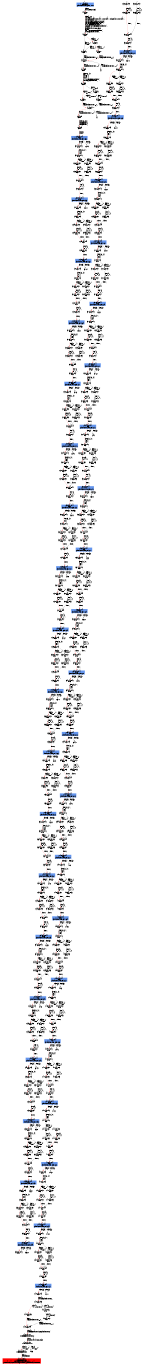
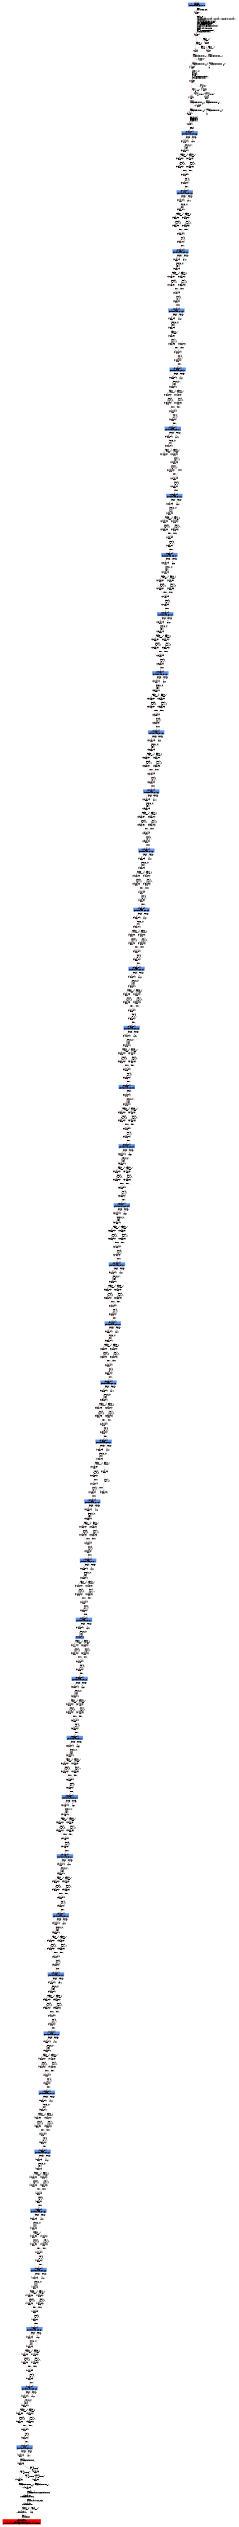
edge "23725 @ N53 main" -> "23727 @ N49 main": reversed
node "23152 @ N50 main": removed
node "23810 @ N48 main": fillcolor white -> cornflowerblue
node "23812 @ N50 main": label "23812 @ N50 main" -> "23812 @ N50 entry"
edge "23212 @ N50 main" -> "23213 @ N52 main": now "23215 @ N53 main" -> "23213 @ N52 main"
edge "24110 @ N48 main" -> "24111 @ N51 main": removed, label "Line 38: [flag == 0]"
node "23522": removed
node "23600 @ N48 main": added
edge "24140 @ N48 main" -> "24142 @ N50 main": added, label "Line 38: [!(flag == 0)]"
edge "24214 @ N56 main" -> "24218 @ N58 main": added, label "Line 45: [!(y <= 2000002)]"
